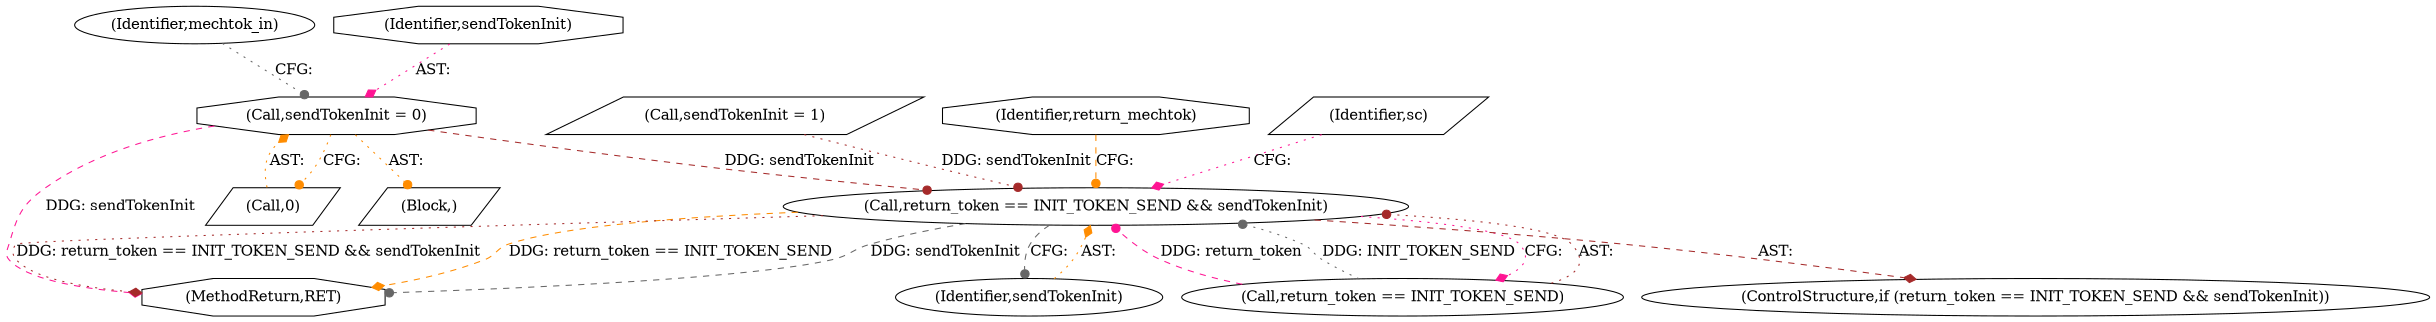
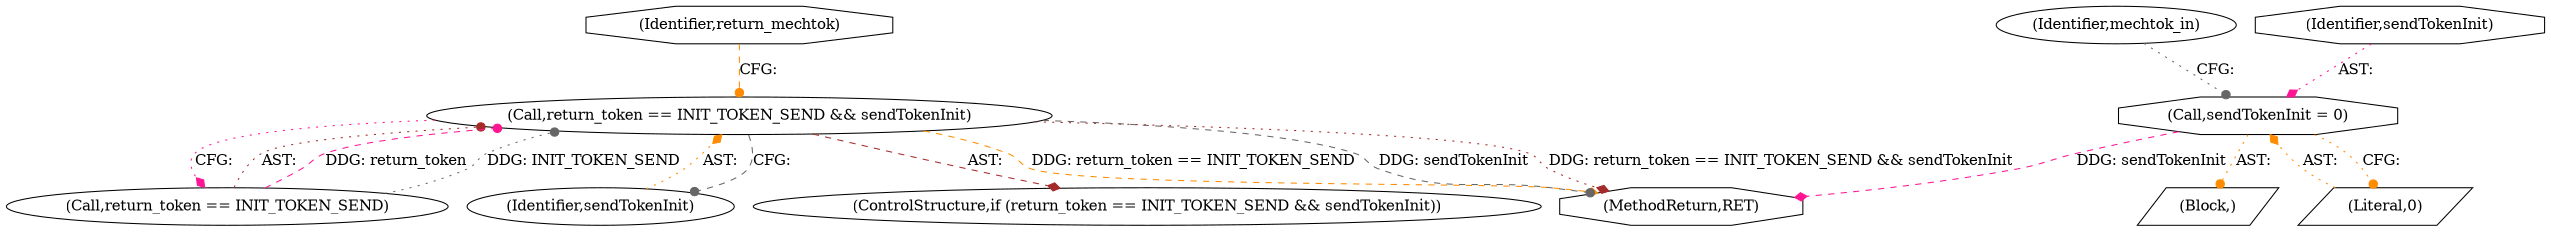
node "(Call,sendTokenInit = 1)": removed
node "(Identifier,sc)": removed
edge "(Call,sendTokenInit = 0)" -> "(Call,return_token == INIT_TOKEN_SEND && sendTokenInit)": removed, label "DDG: sendTokenInit"
node "(Call,0)": label "(Call,0)" -> "(Literal,0)"
